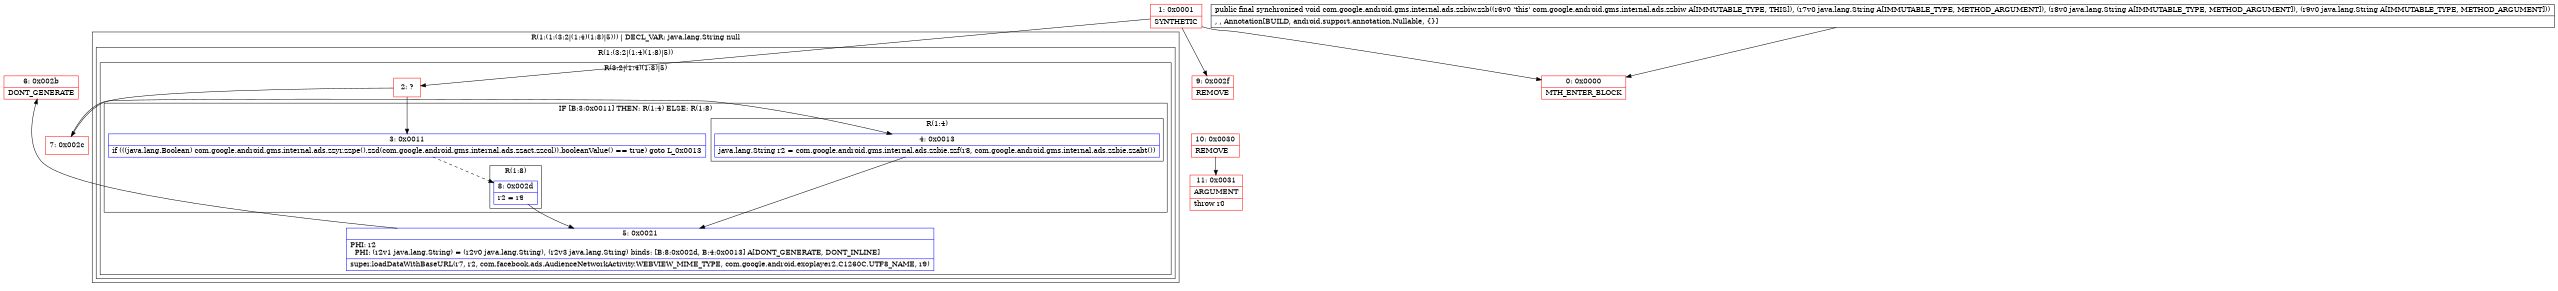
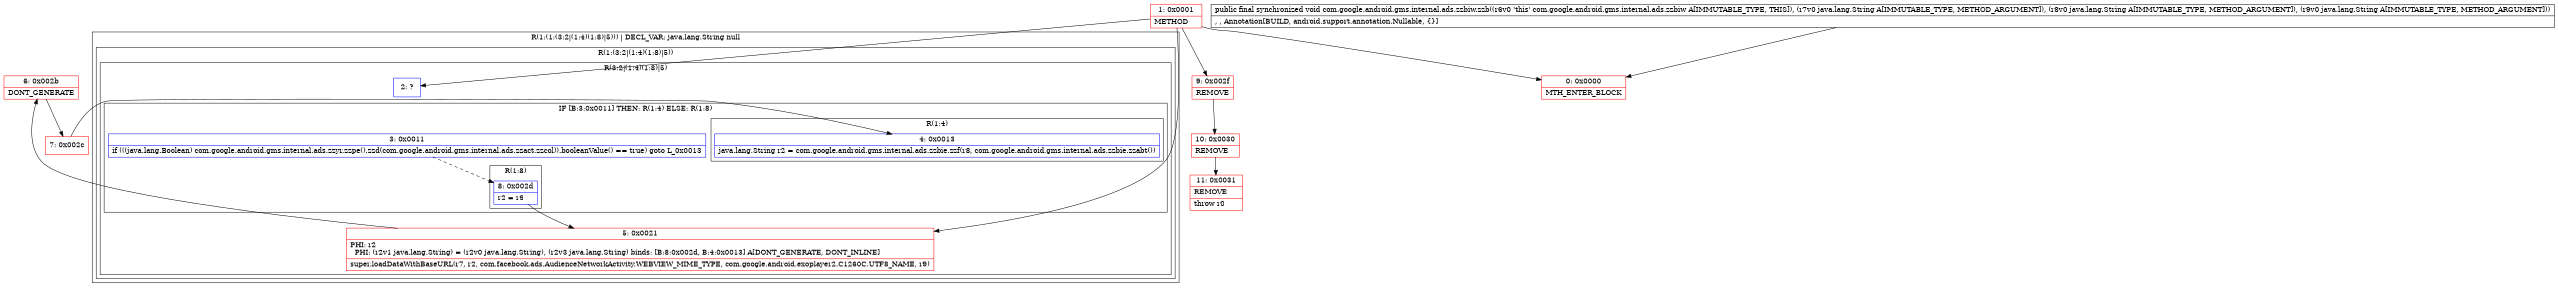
node "1: 0x0001": text "SYNTHETIC" -> "METHOD"
node "2: ?": color red -> blue
edge "2: ?" -> "7: 0x002c": now "6: 0x002b" -> "7: 0x002c"
edge "2: ?" -> "3: 0x0011": removed
edge "9: 0x002f" -> "10: 0x0030": added
edge "4: 0x0013" -> "5: 0x0021": now "1: 0x0001" -> "5: 0x0021"
node "11: 0x0031": text "ARGUMENT" -> "REMOVE"
node "5: 0x0021": color blue -> red
